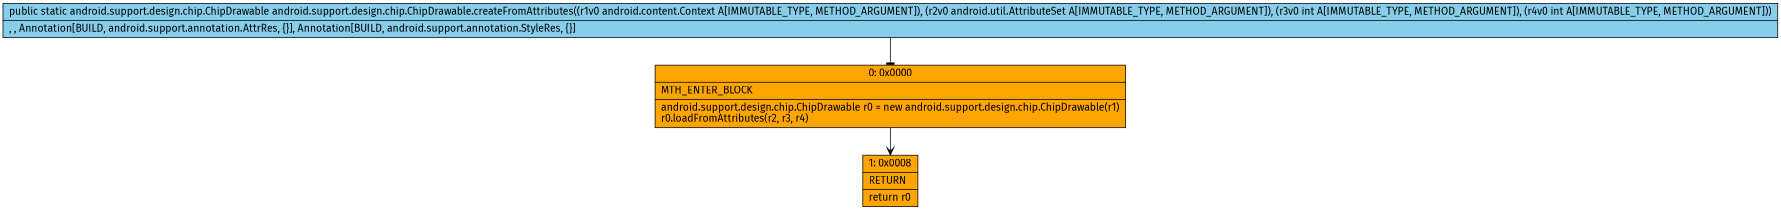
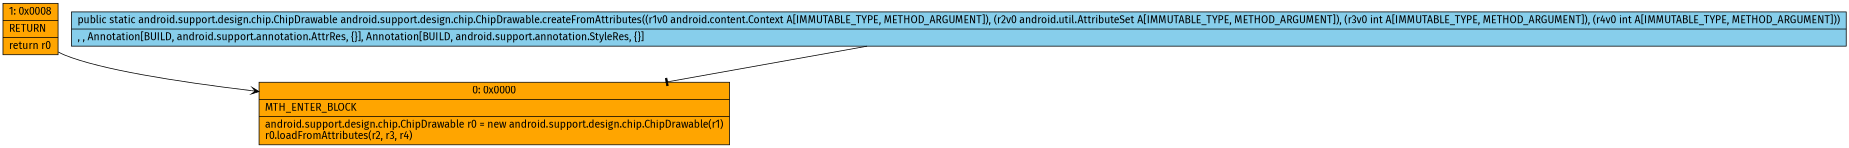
edge "0: 0x0000" -> "1: 0x0008": reversed
